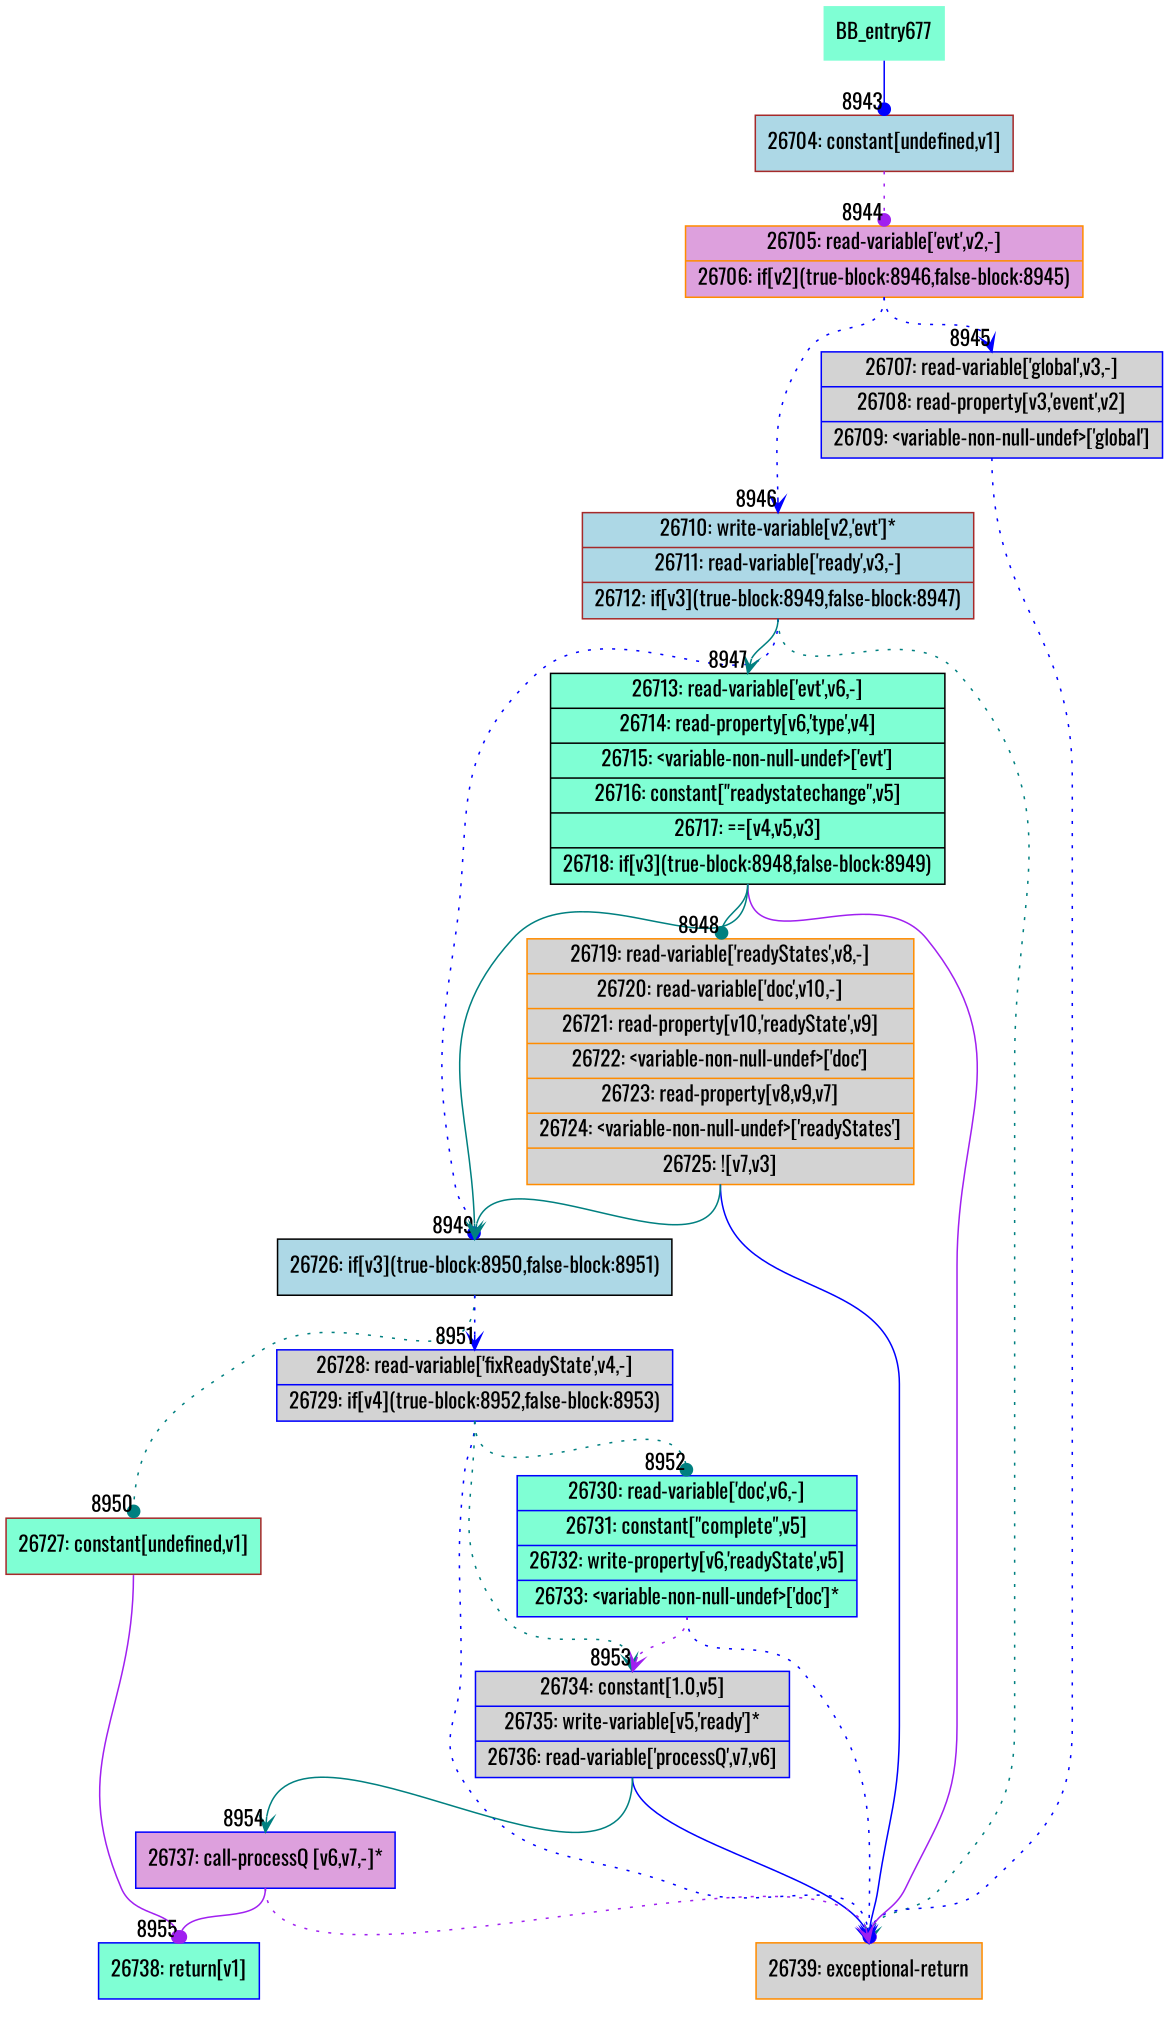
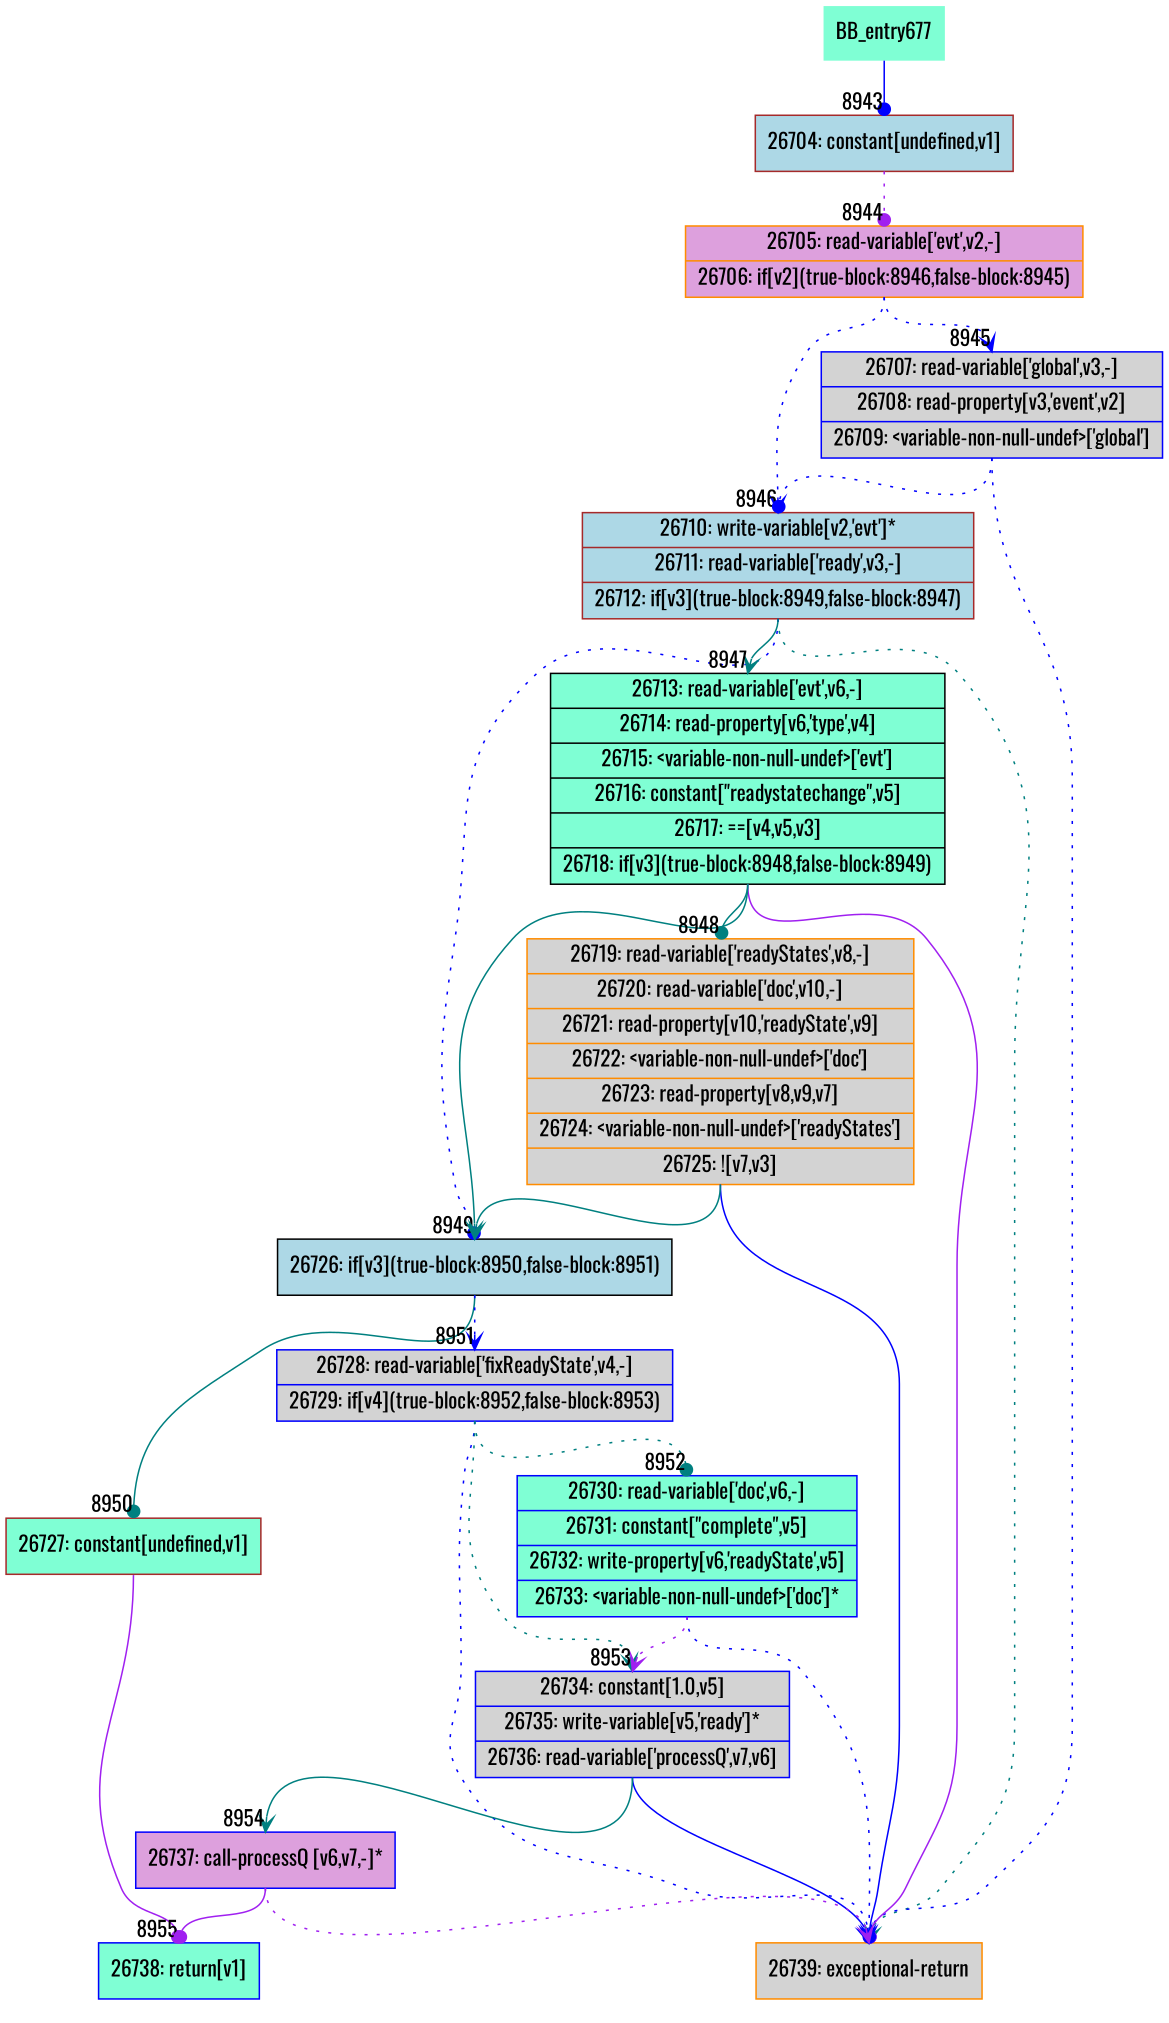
edge "26707: read-variable['global',v3,-]" -> "26710: write-variable[v2,'evt']*": added
edge "26726: if[v3](true-block:8950,false-block:8951)" -> "26727: constant[undefined,v1]": style dotted -> solid
